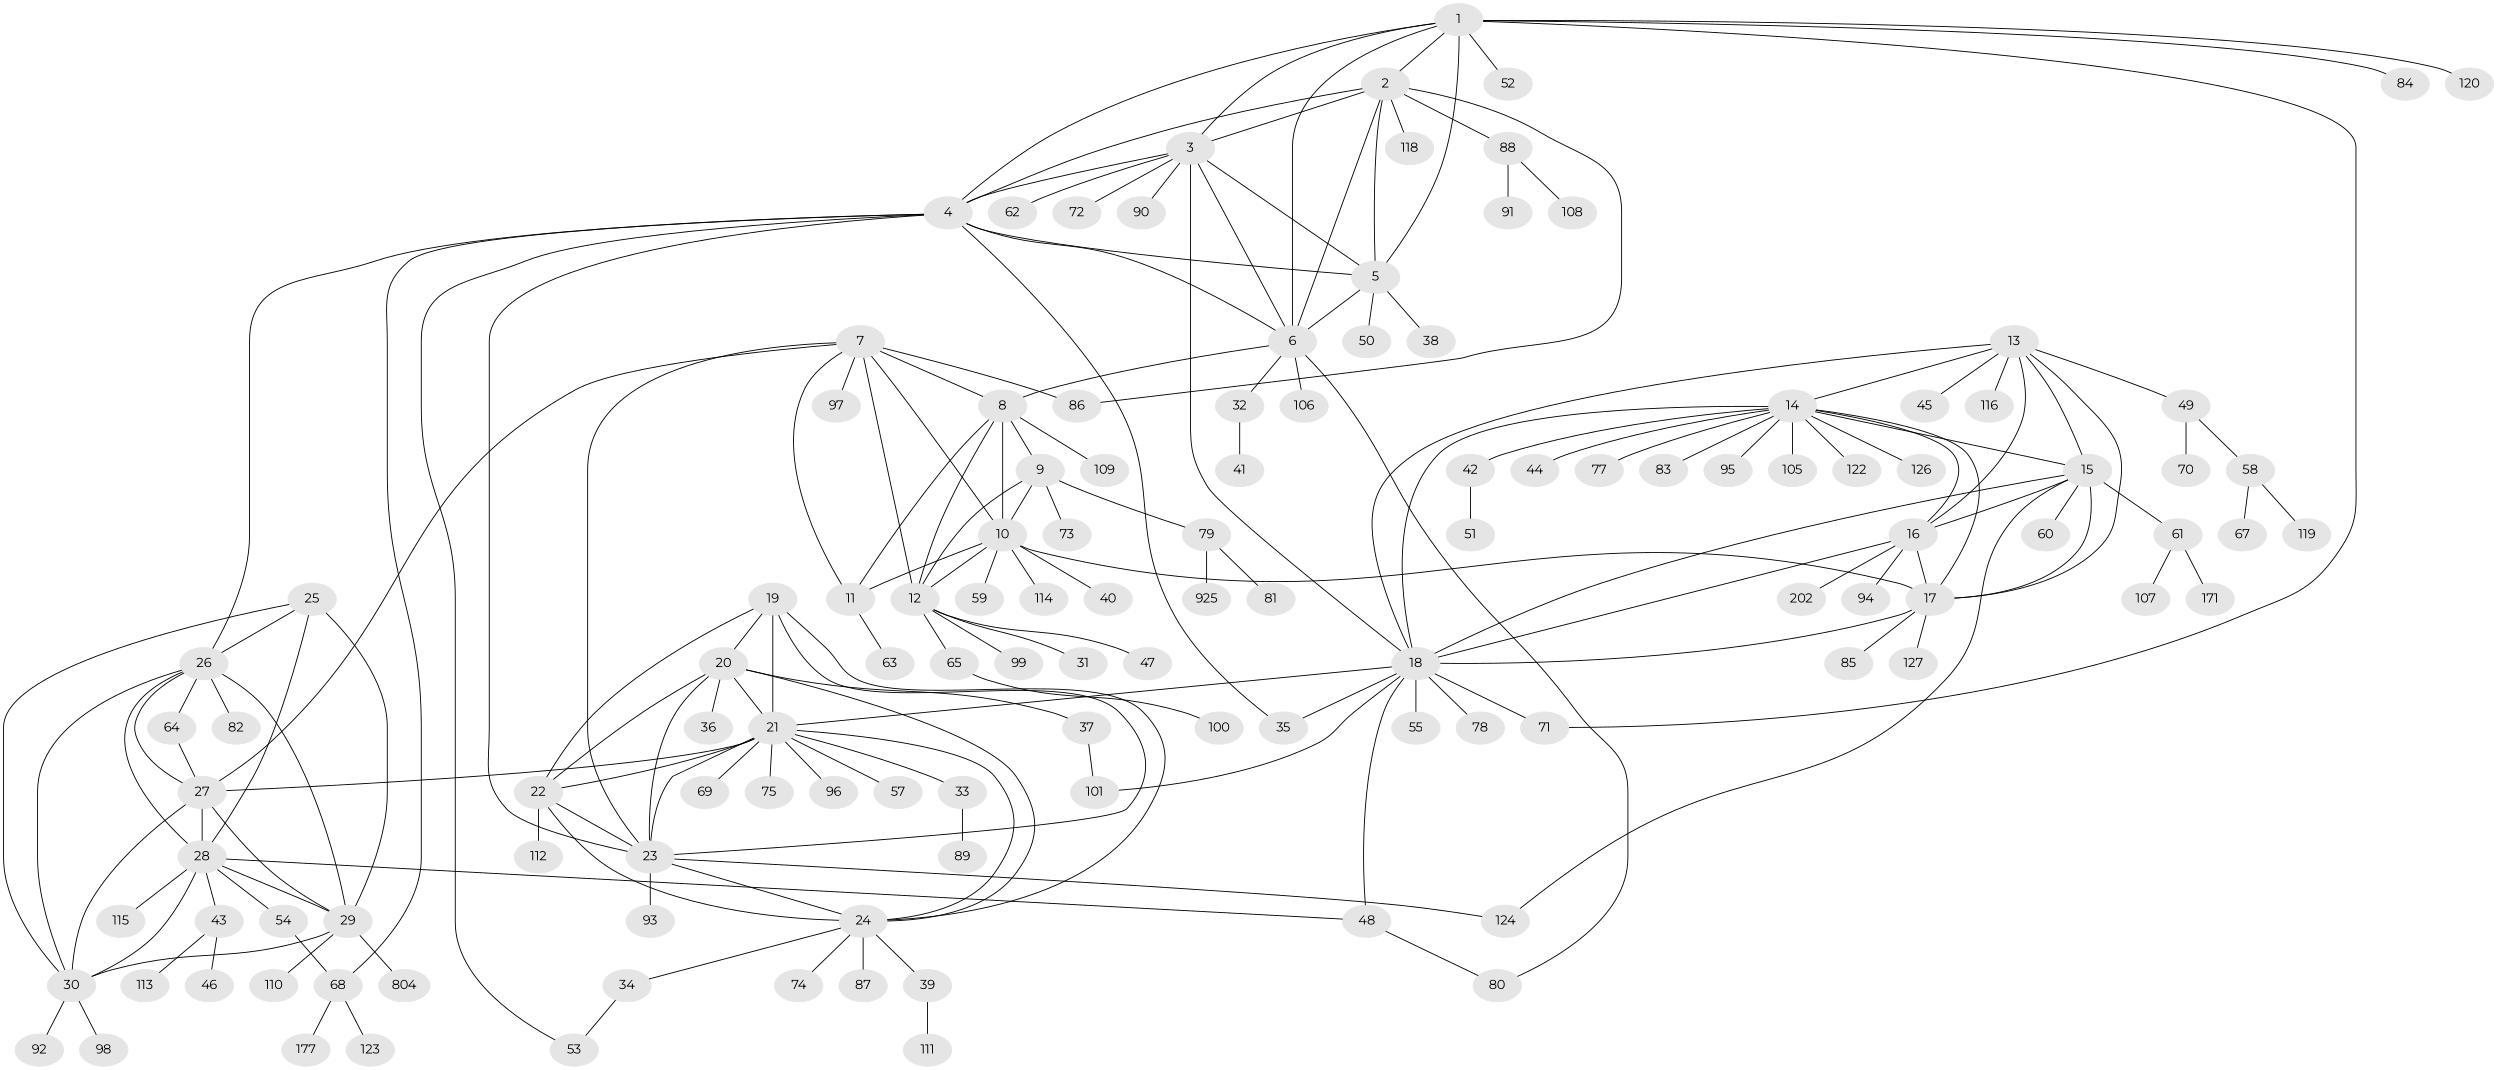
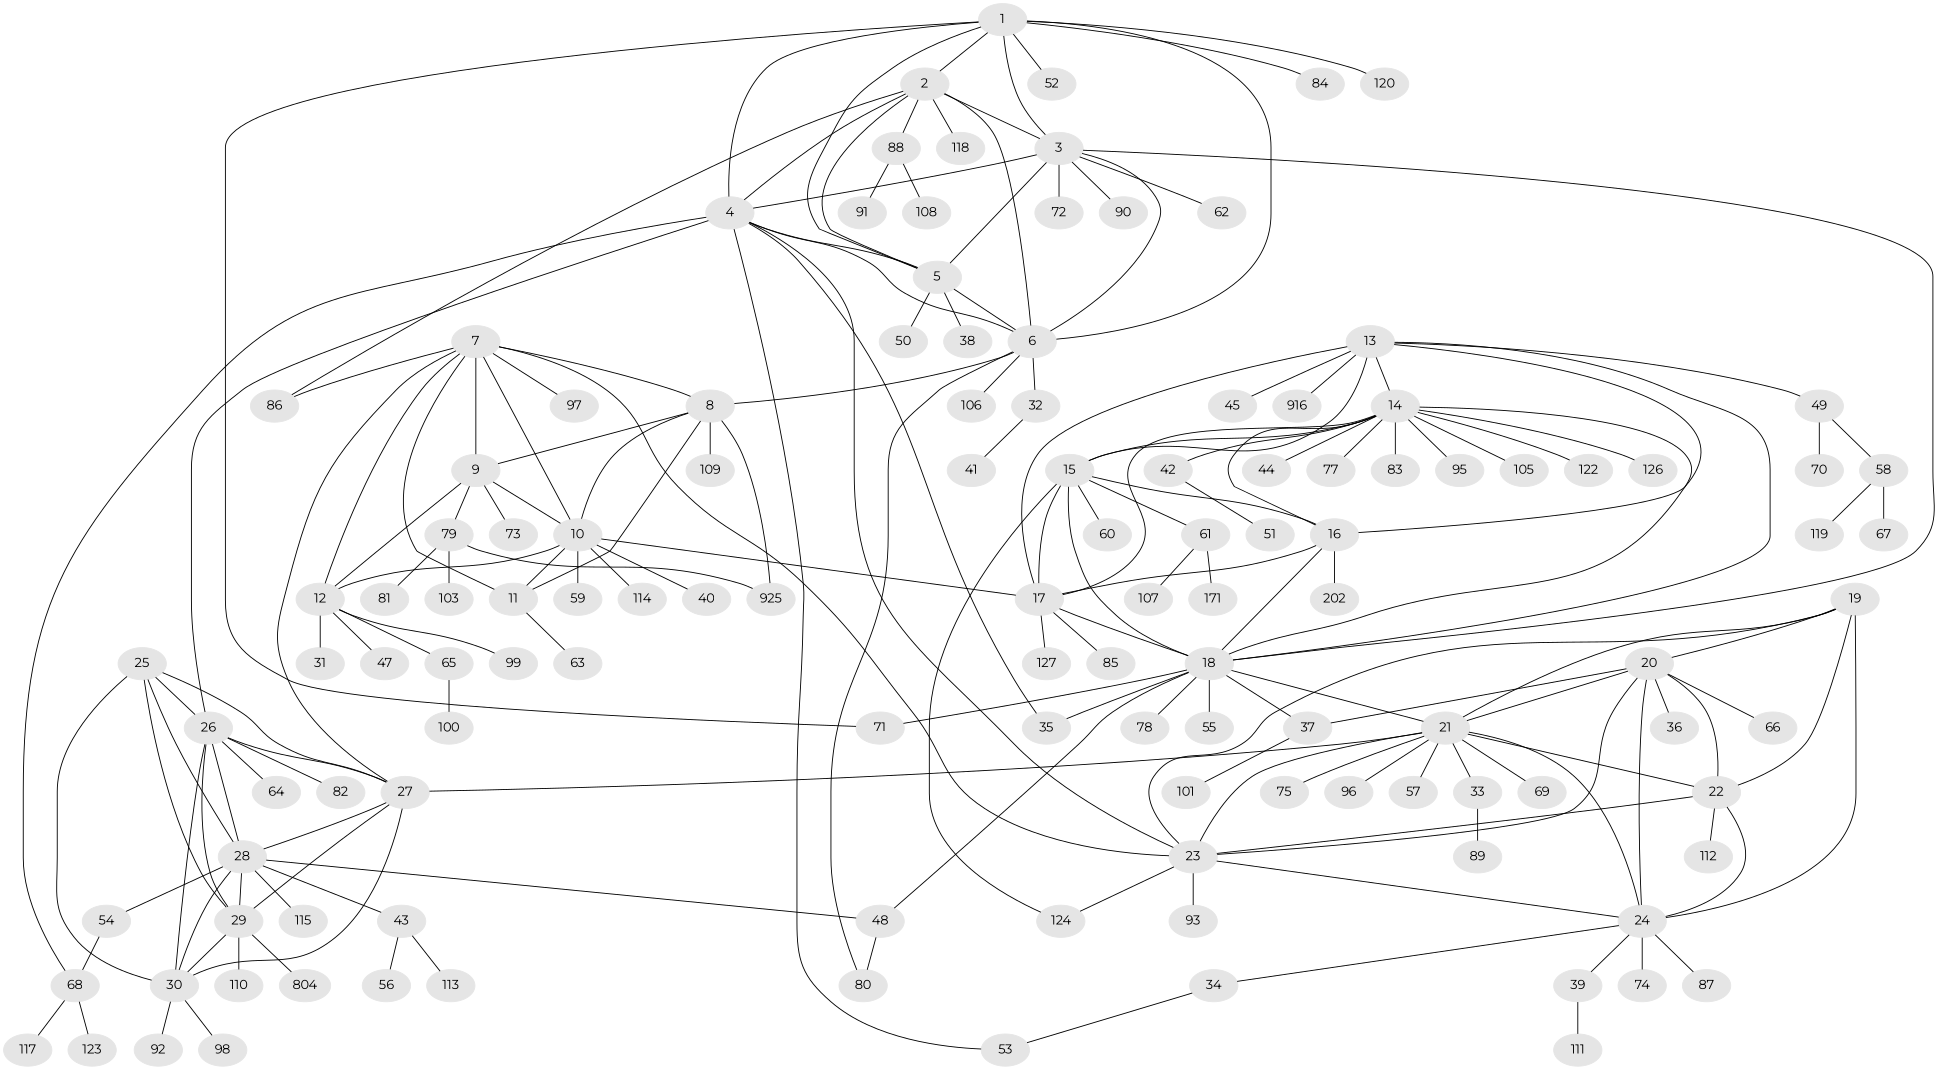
edge "7" -- "9": added
node "116": label "116" -> "916"
edge "8" -- "12": now "8" -- "925"
node "103": added
node "94": removed
node "66": added
edge "64" -- "27": now "25" -- "27"
edge "18" -- "101": now "18" -- "37"
node "46": label "46" -> "56"
node "177": label "177" -> "117"
